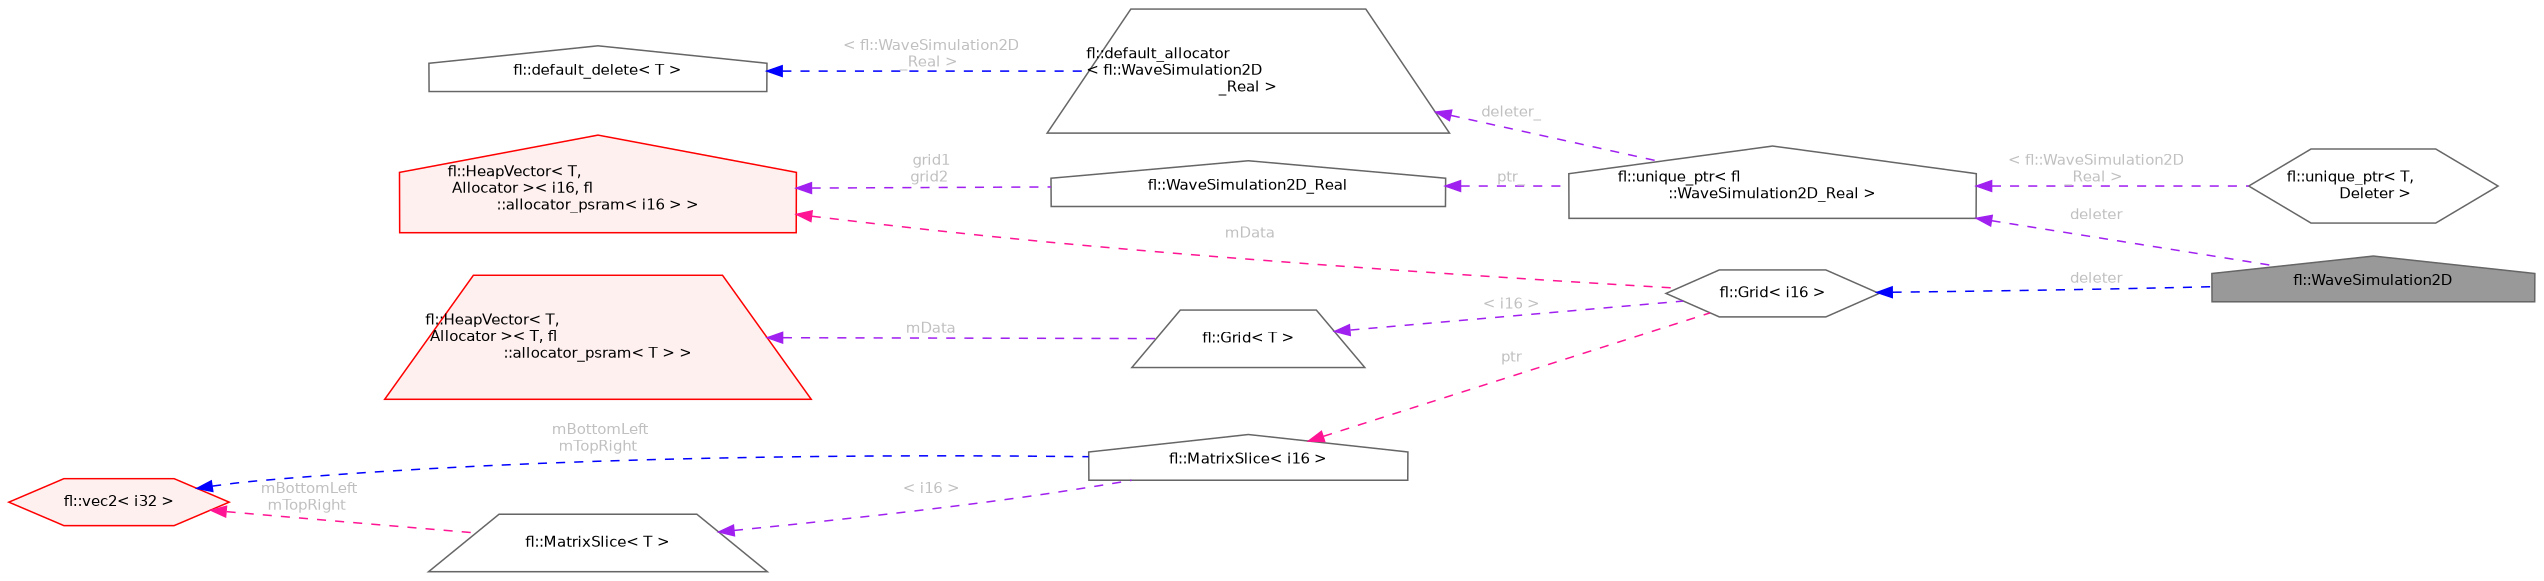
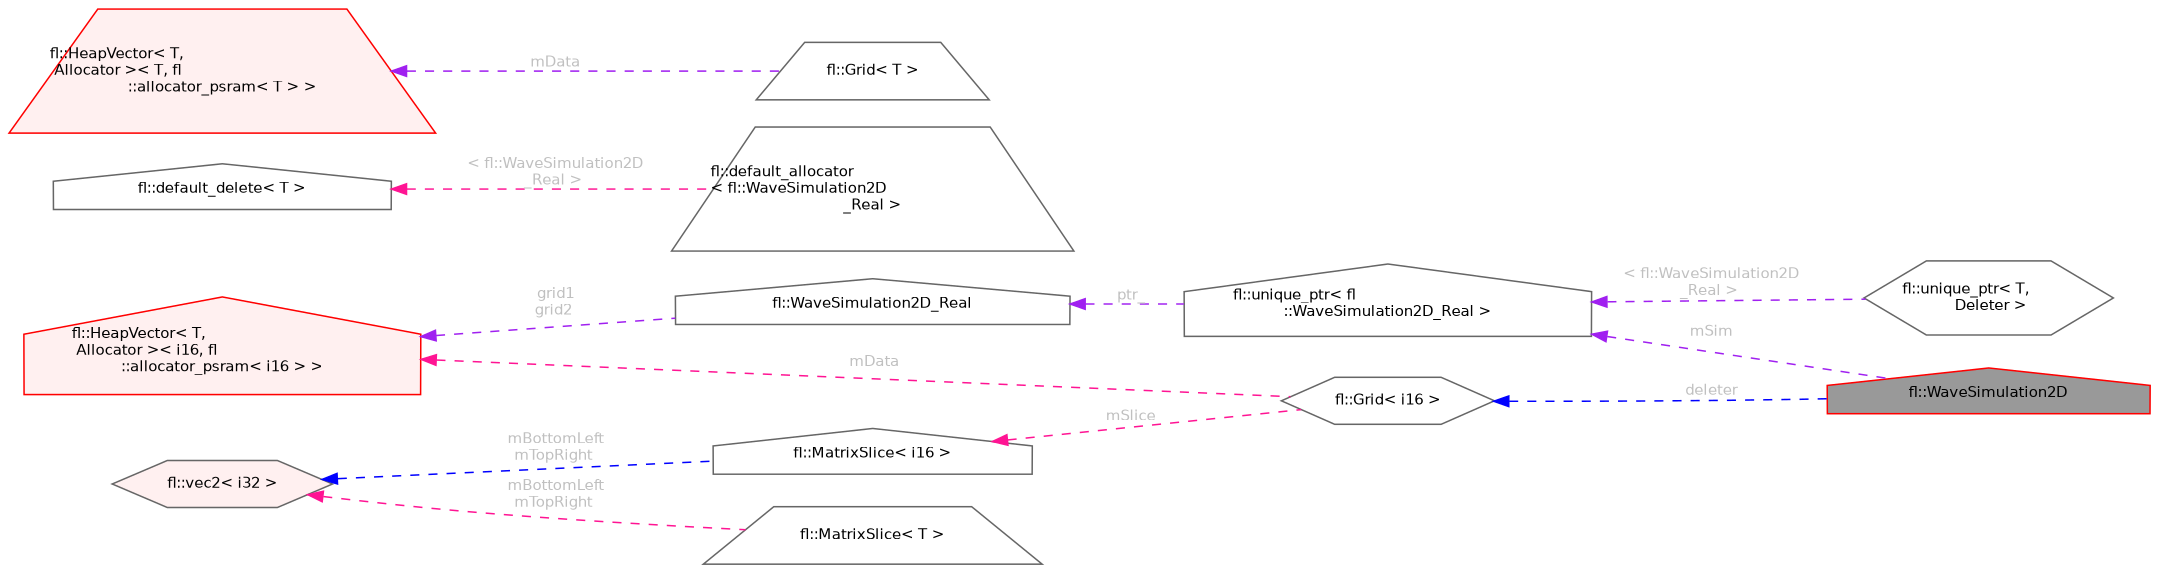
edge "fl::default_allocator < fl::WaveSimulation2D _Real >" -> "fl::default_delete< T >": color blue -> deeppink
edge "fl::unique_ptr< fl ::WaveSimulation2D_Real >" -> "fl::default_allocator < fl::WaveSimulation2D _Real >": removed, label "deleter_"
edge "fl::WaveSimulation2D" -> "fl::unique_ptr< fl ::WaveSimulation2D_Real >": label " deleter" -> " mSim"
node "fl::WaveSimulation2D": color gray40 -> red
edge "fl::Grid< i16 >" -> "fl::Grid< T >": removed, label "< i16 >"
edge "fl::Grid< i16 >" -> "fl::MatrixSlice< i16 >": label " ptr" -> " mSlice"
node "fl::vec2< i32 >": color red -> gray40
edge "fl::MatrixSlice< i16 >" -> "fl::MatrixSlice< T >": removed, label "< i16 >"
